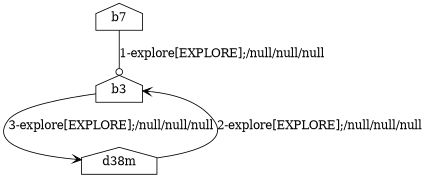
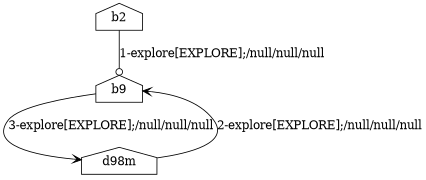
node "b7": label "b7" -> "b2"
node "b3": label "b3" -> "b9"
node "d38m": label "d38m" -> "d98m"
